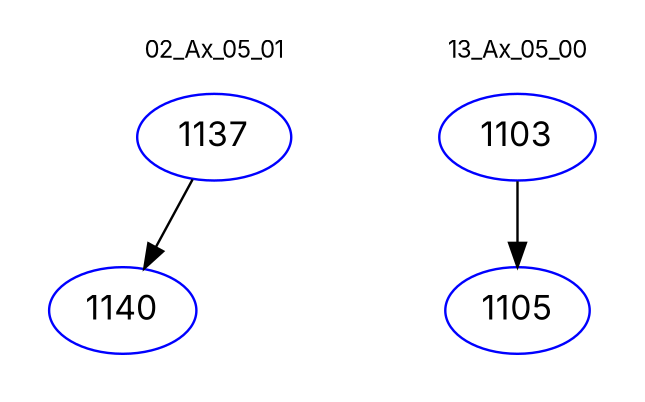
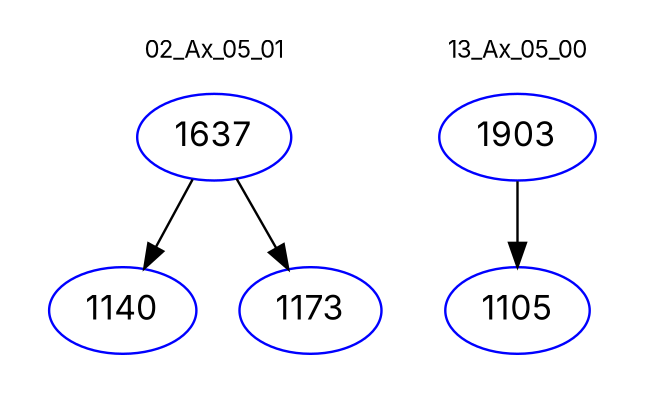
node "1137": label "1137" -> "1637"
node "1103": label "1103" -> "1903"
node "1173": added
